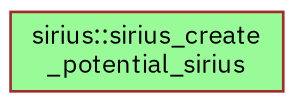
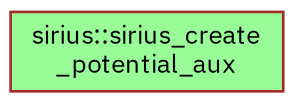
node "sirius::sirius_create _potential_sirius": label "sirius::sirius_create _potential_sirius" -> "sirius::sirius_create _potential_aux"
